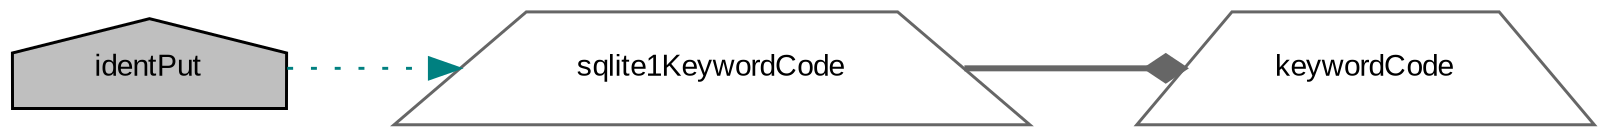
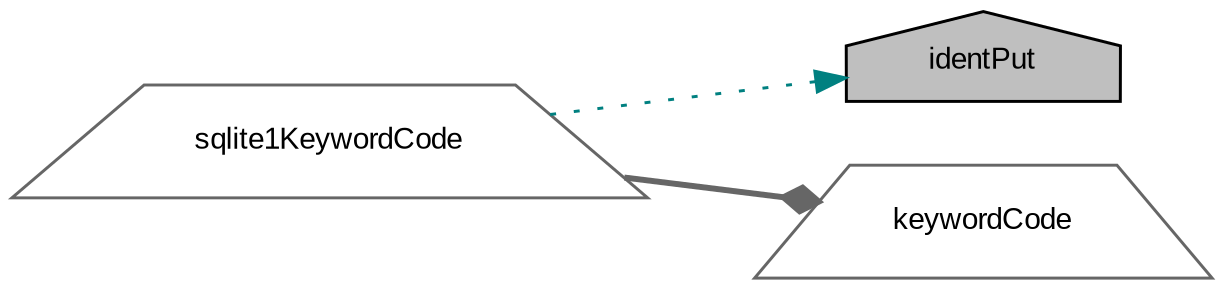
edge "identPut" -> "sqlite1KeywordCode": reversed
